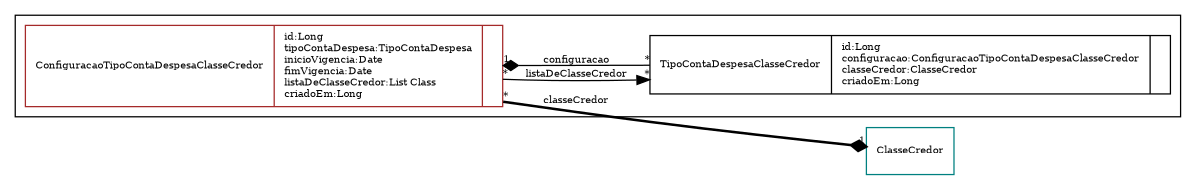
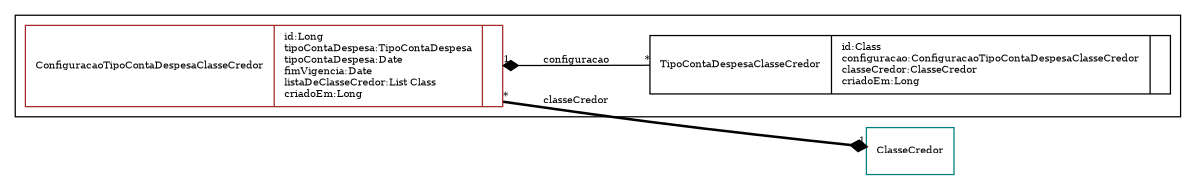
node "TipoContaDespesaClasseCredor": text "id:Long" -> "id:Class"
node "ConfiguracaoTipoContaDespesaClasseCredor": text "inicioVigencia:Date" -> "tipoContaDespesa:Date"
edge "ConfiguracaoTipoContaDespesaClasseCredor" -> "TipoContaDespesaClasseCredor": removed, label "listaDeClasseCredor"
